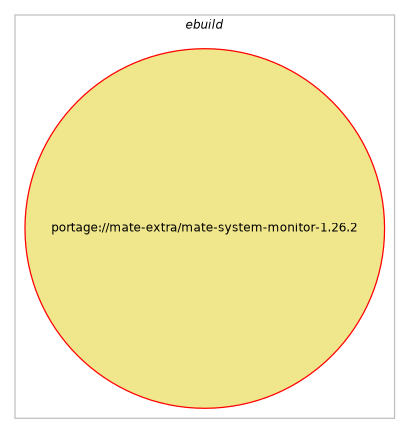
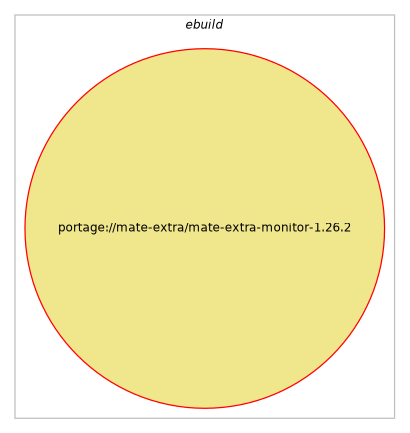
node "portage://mate-extra/mate-system-monitor-1.26.2": label "portage://mate-extra/mate-system-monitor-1.26.2" -> "portage://mate-extra/mate-extra-monitor-1.26.2"
